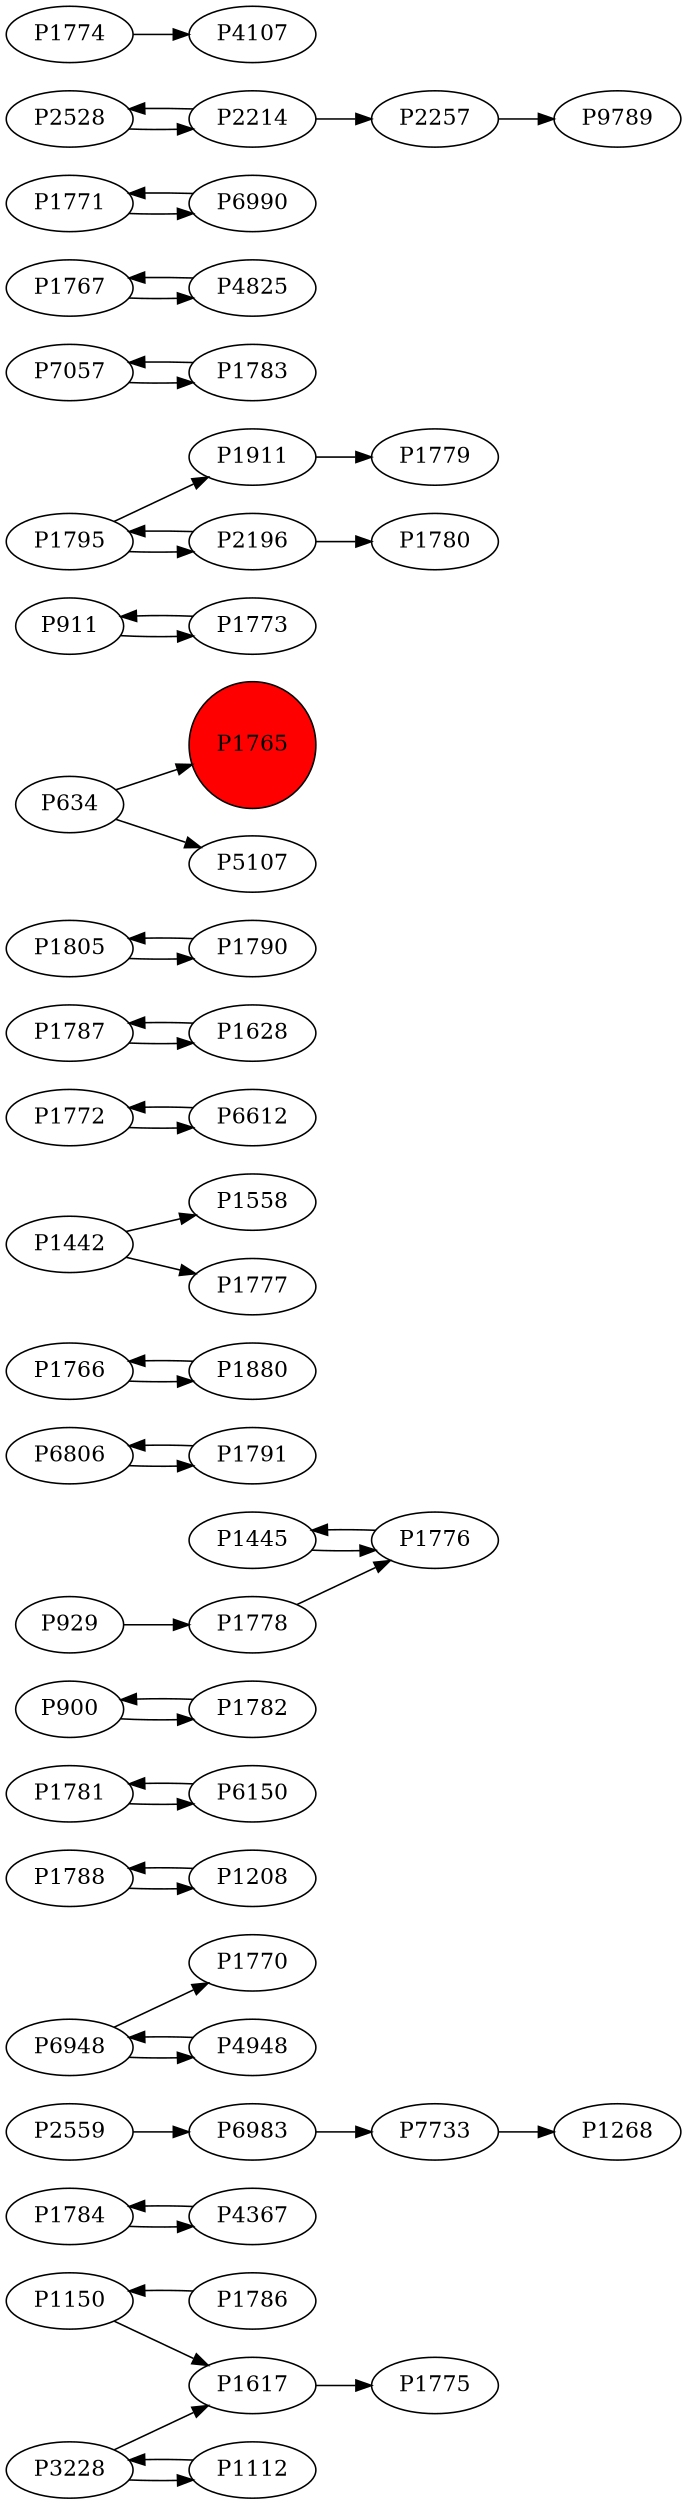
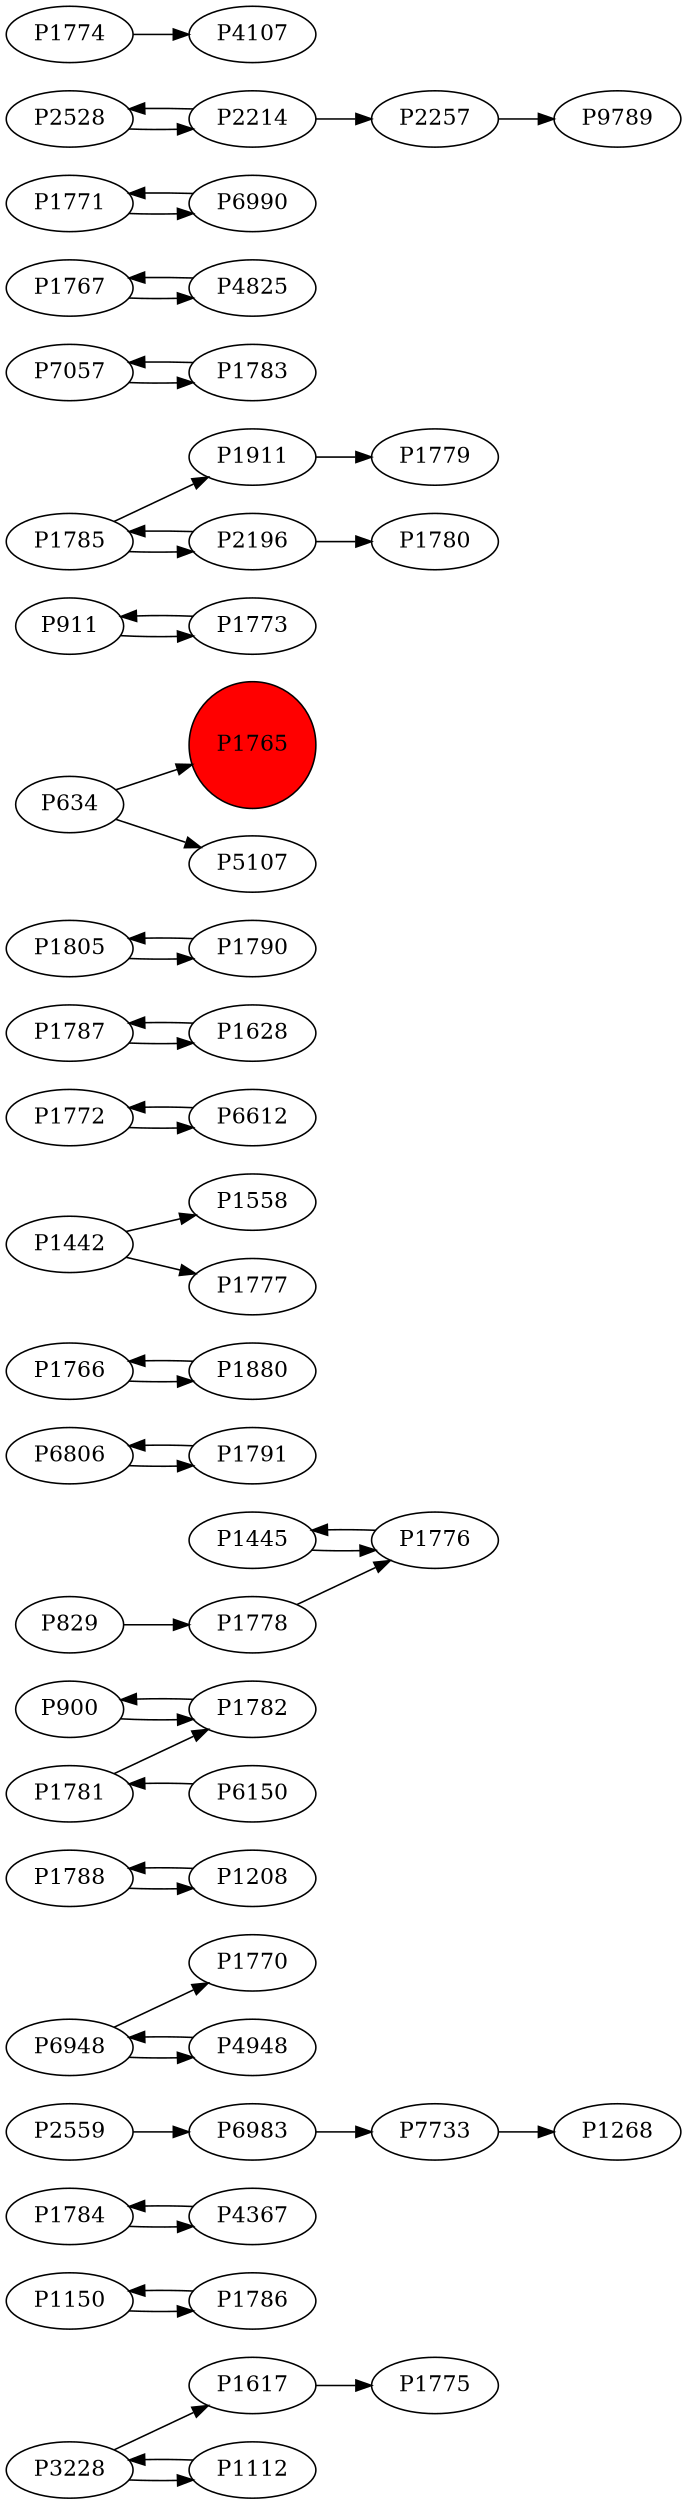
node "P1795": label "P1795" -> "P1785"
node "P929": label "P929" -> "P829"
edge "P1781" -> "P6150": now "P1781" -> "P1782"
edge "P1150" -> "P1617": now "P1150" -> "P1786"
